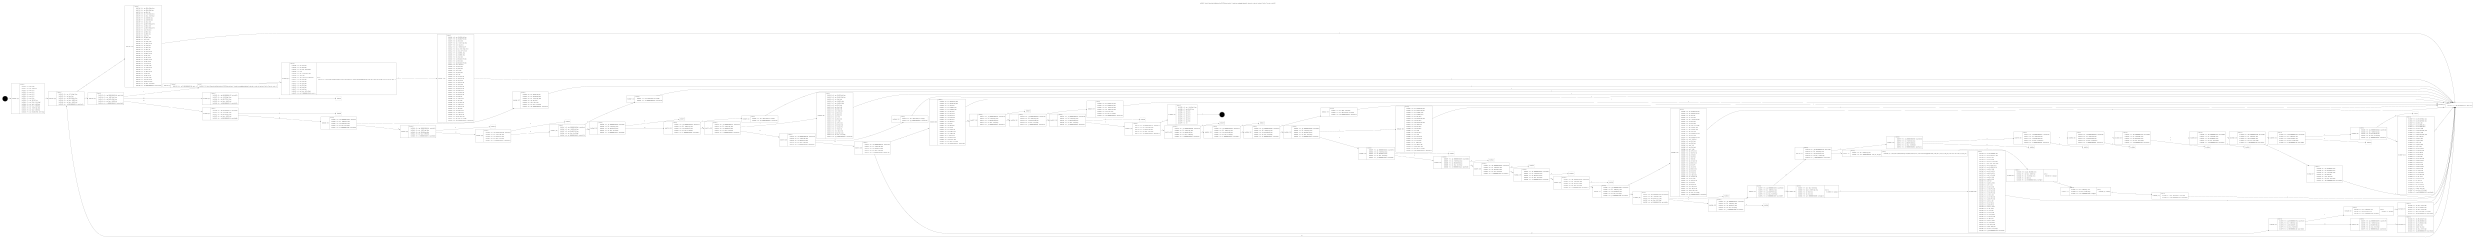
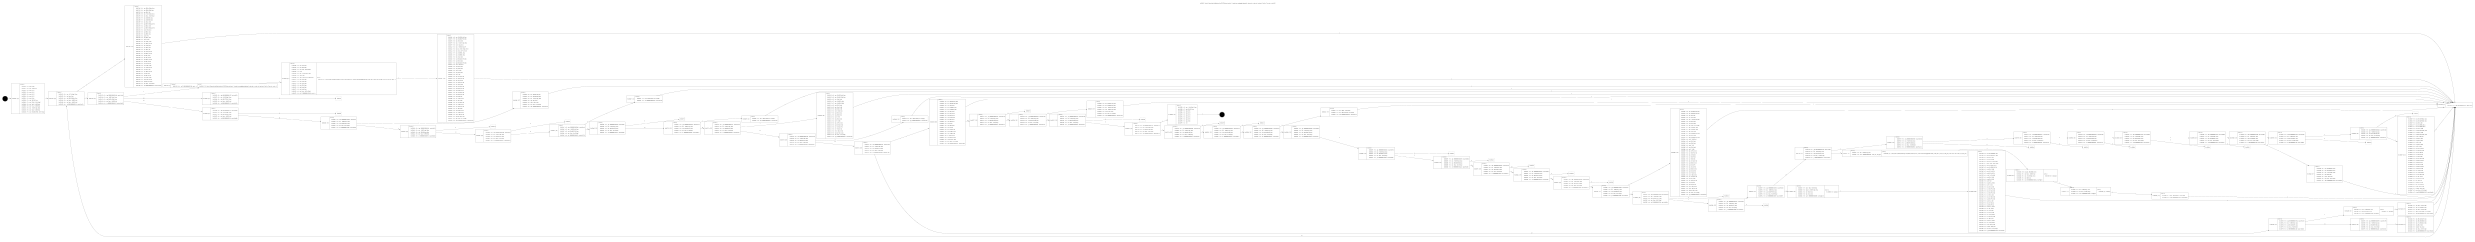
node "0x401ad1 [88]": removed
